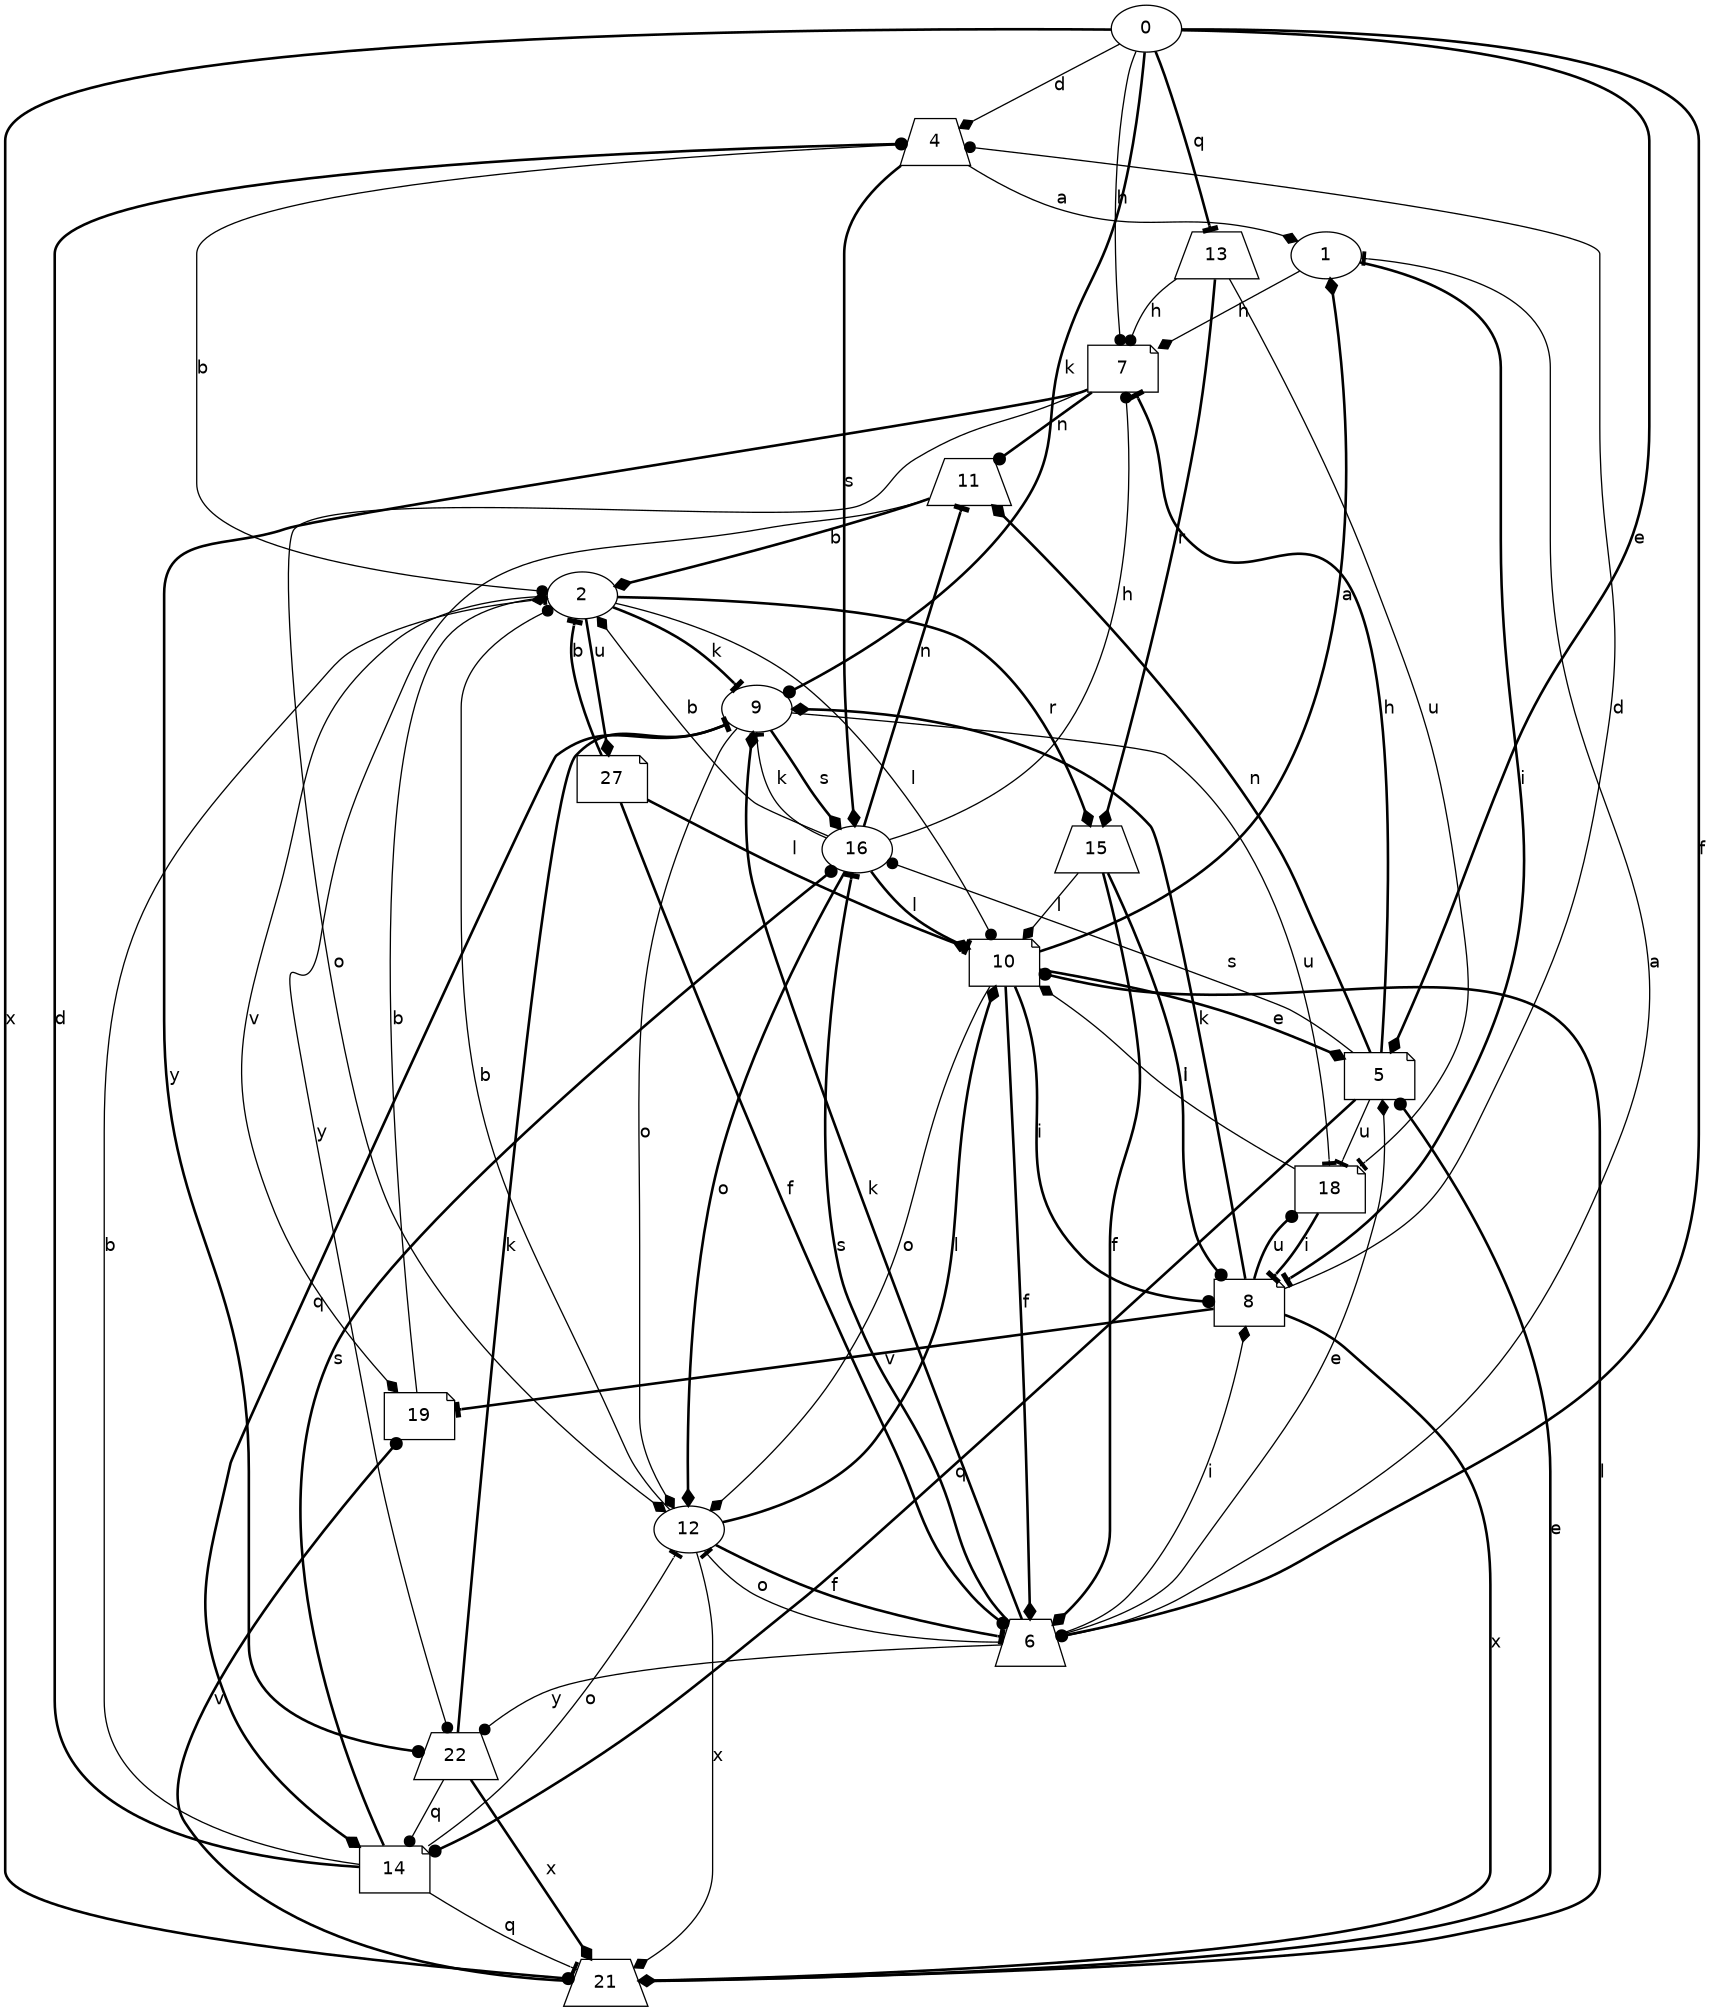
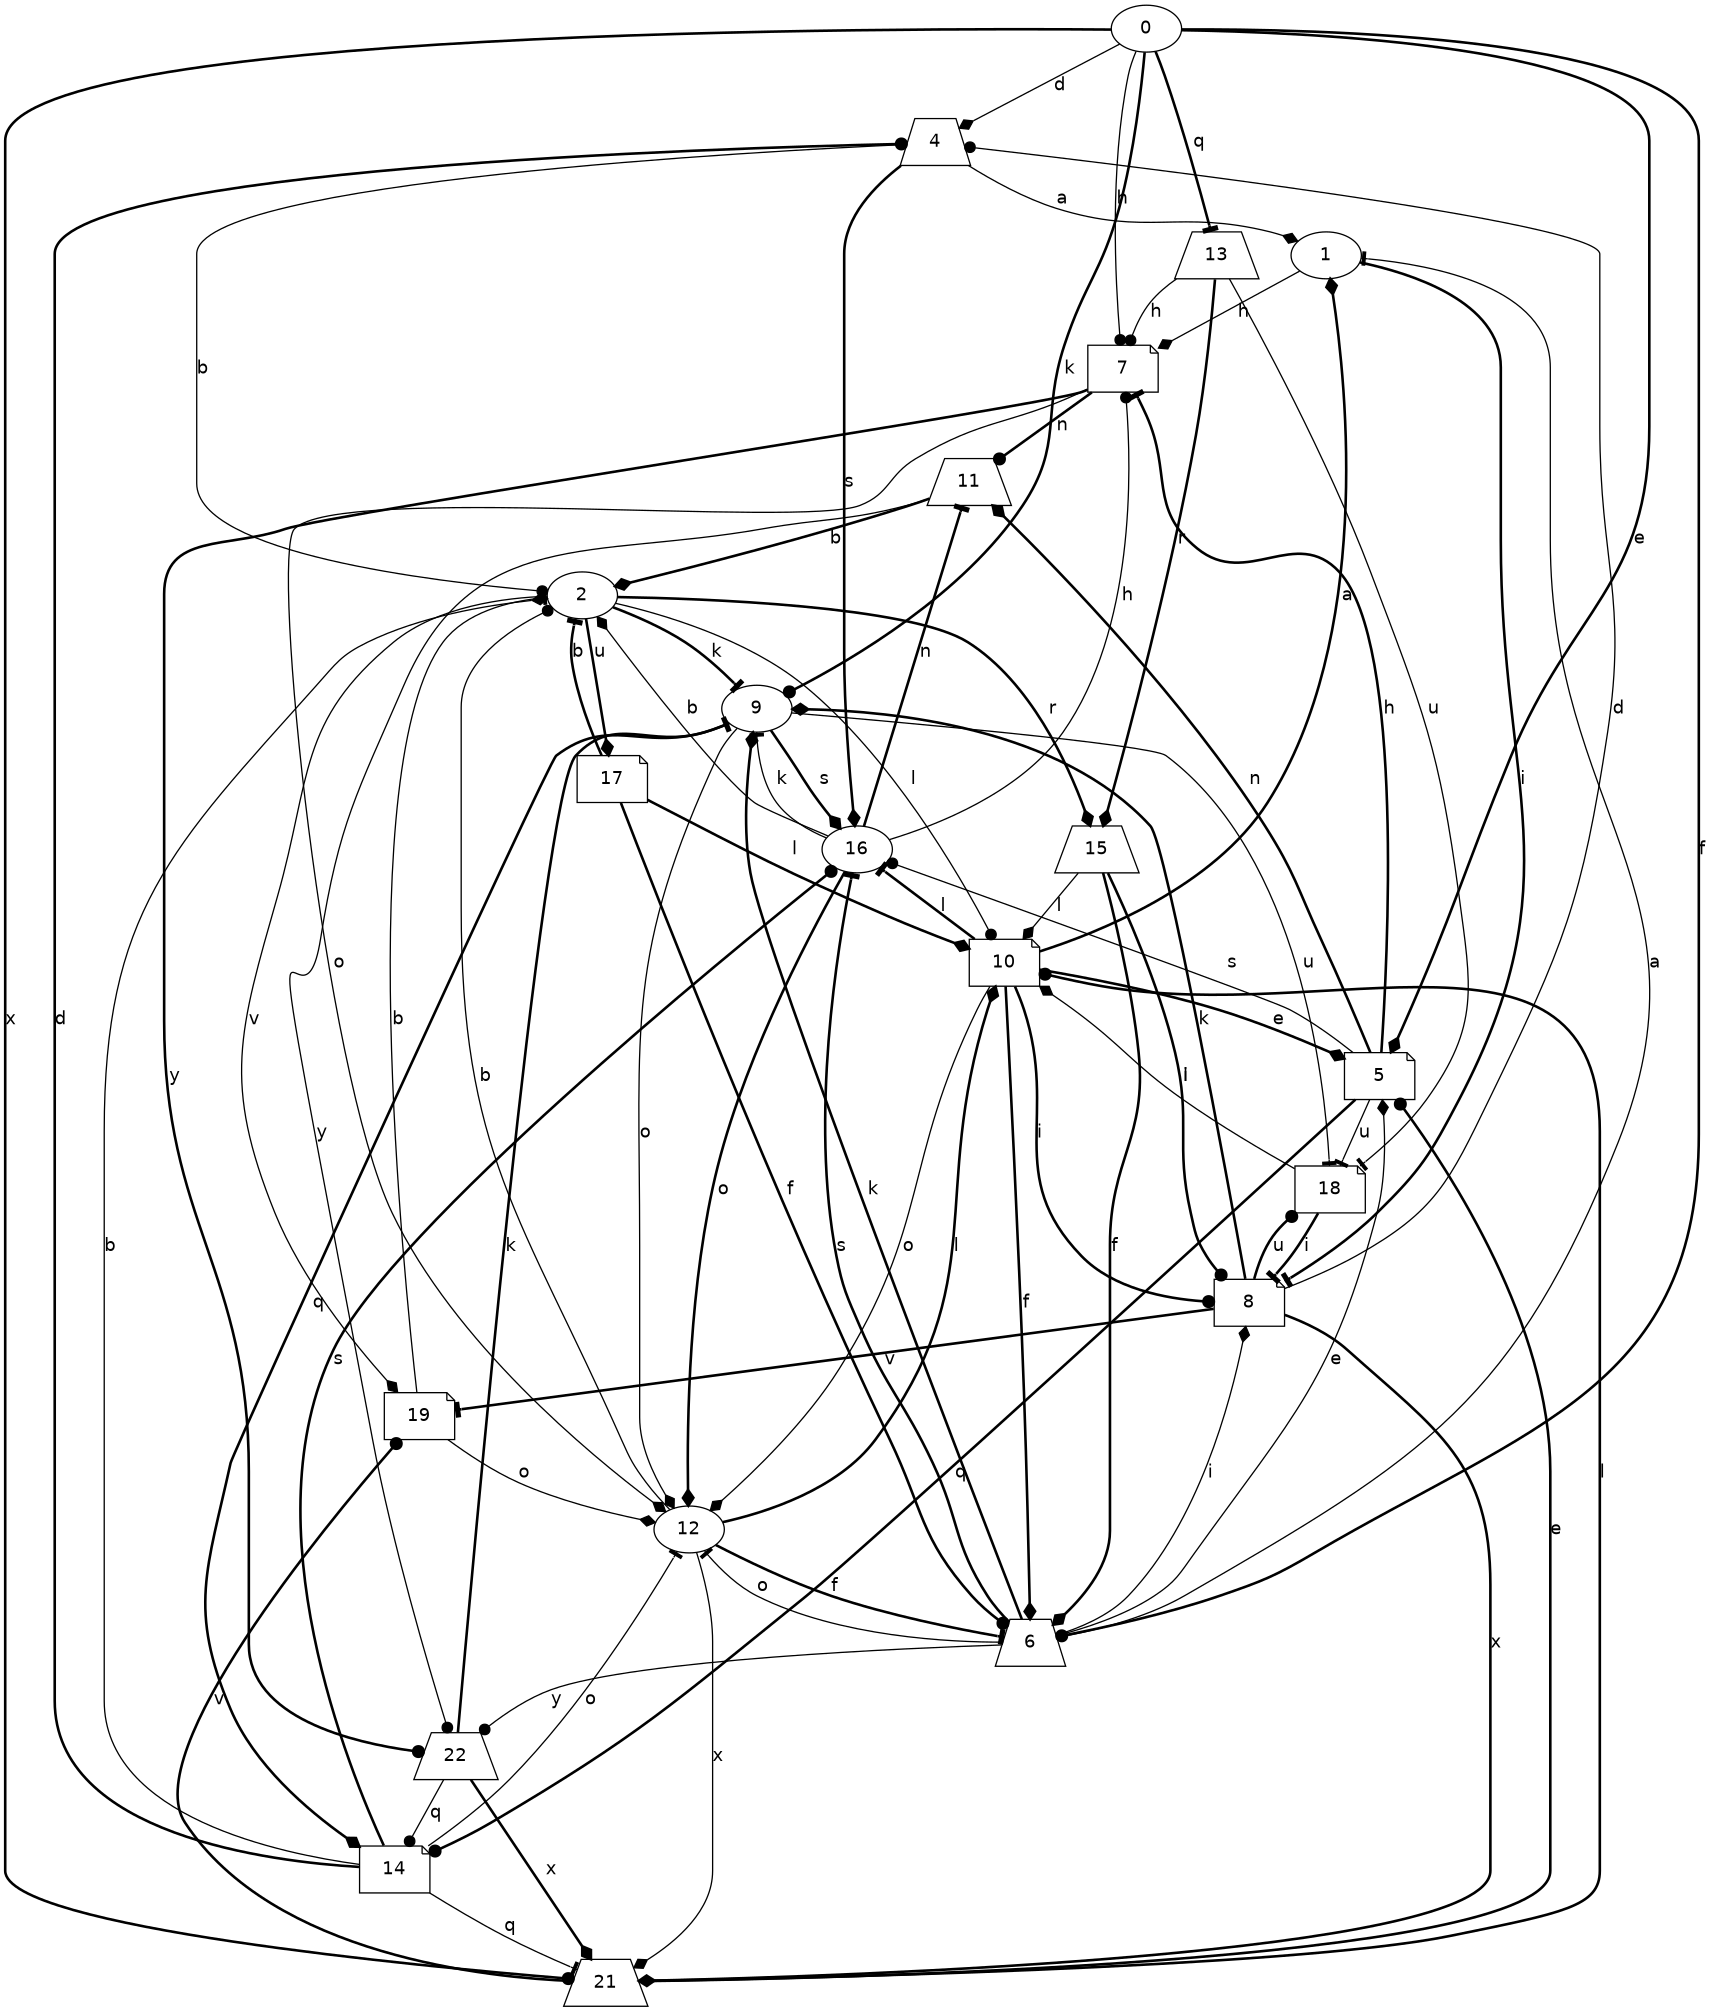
node "27": label "27" -> "17"
edge "16" -> "10": reversed
edge "19" -> "12": added, label "o"
